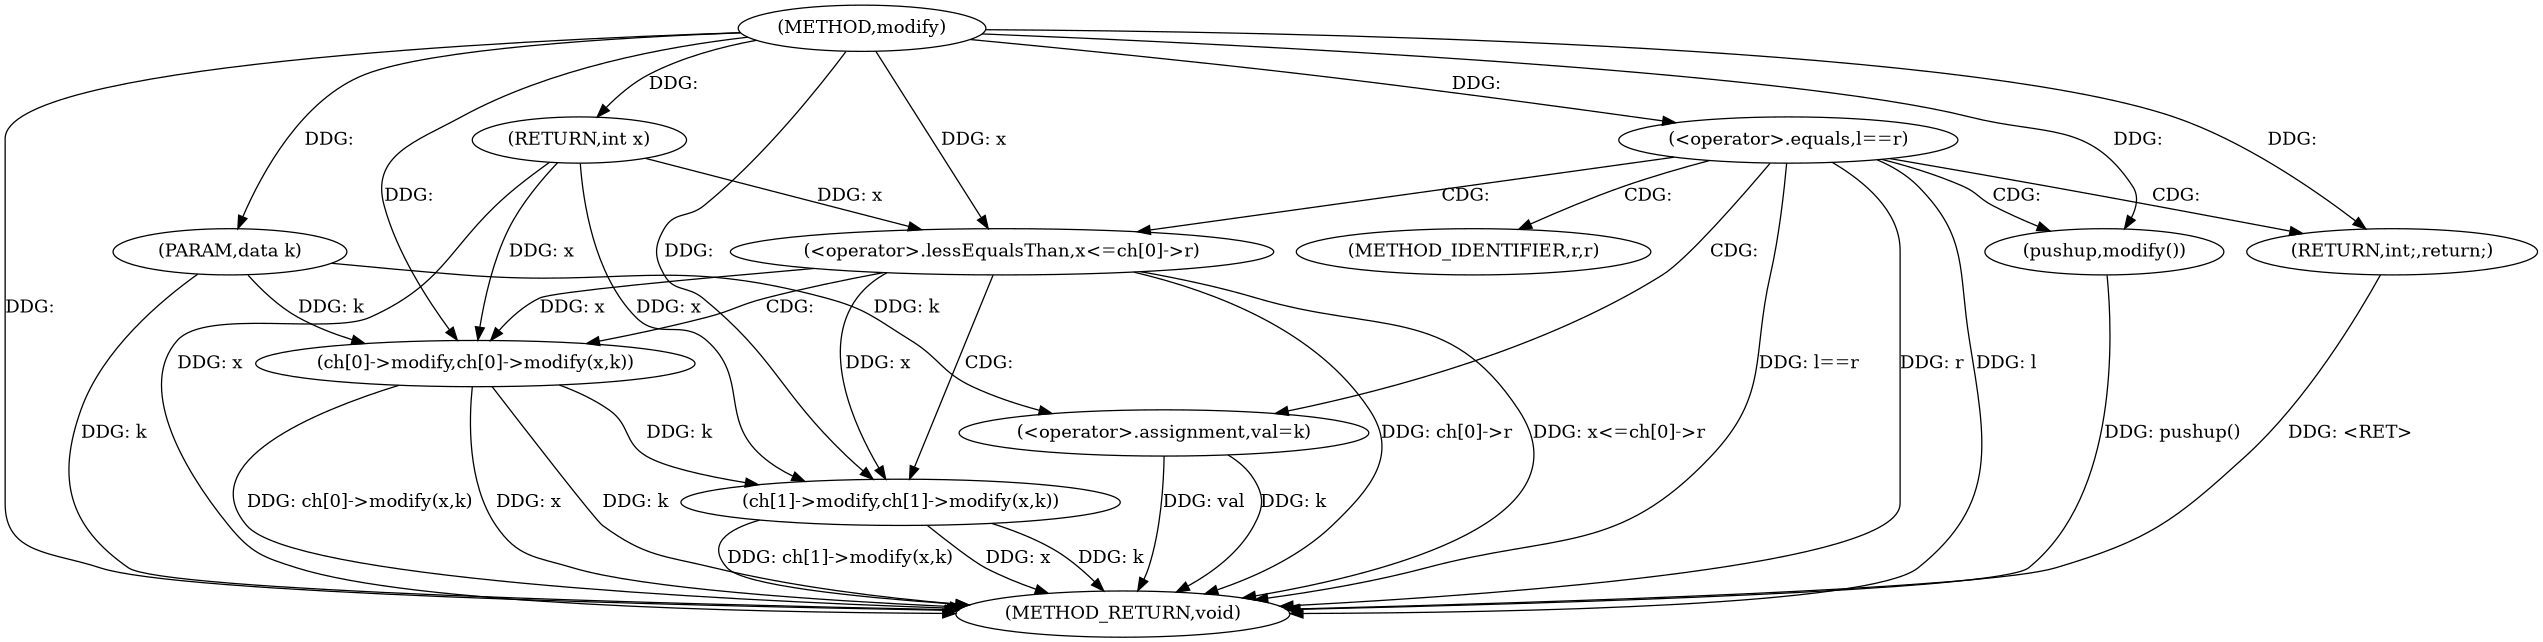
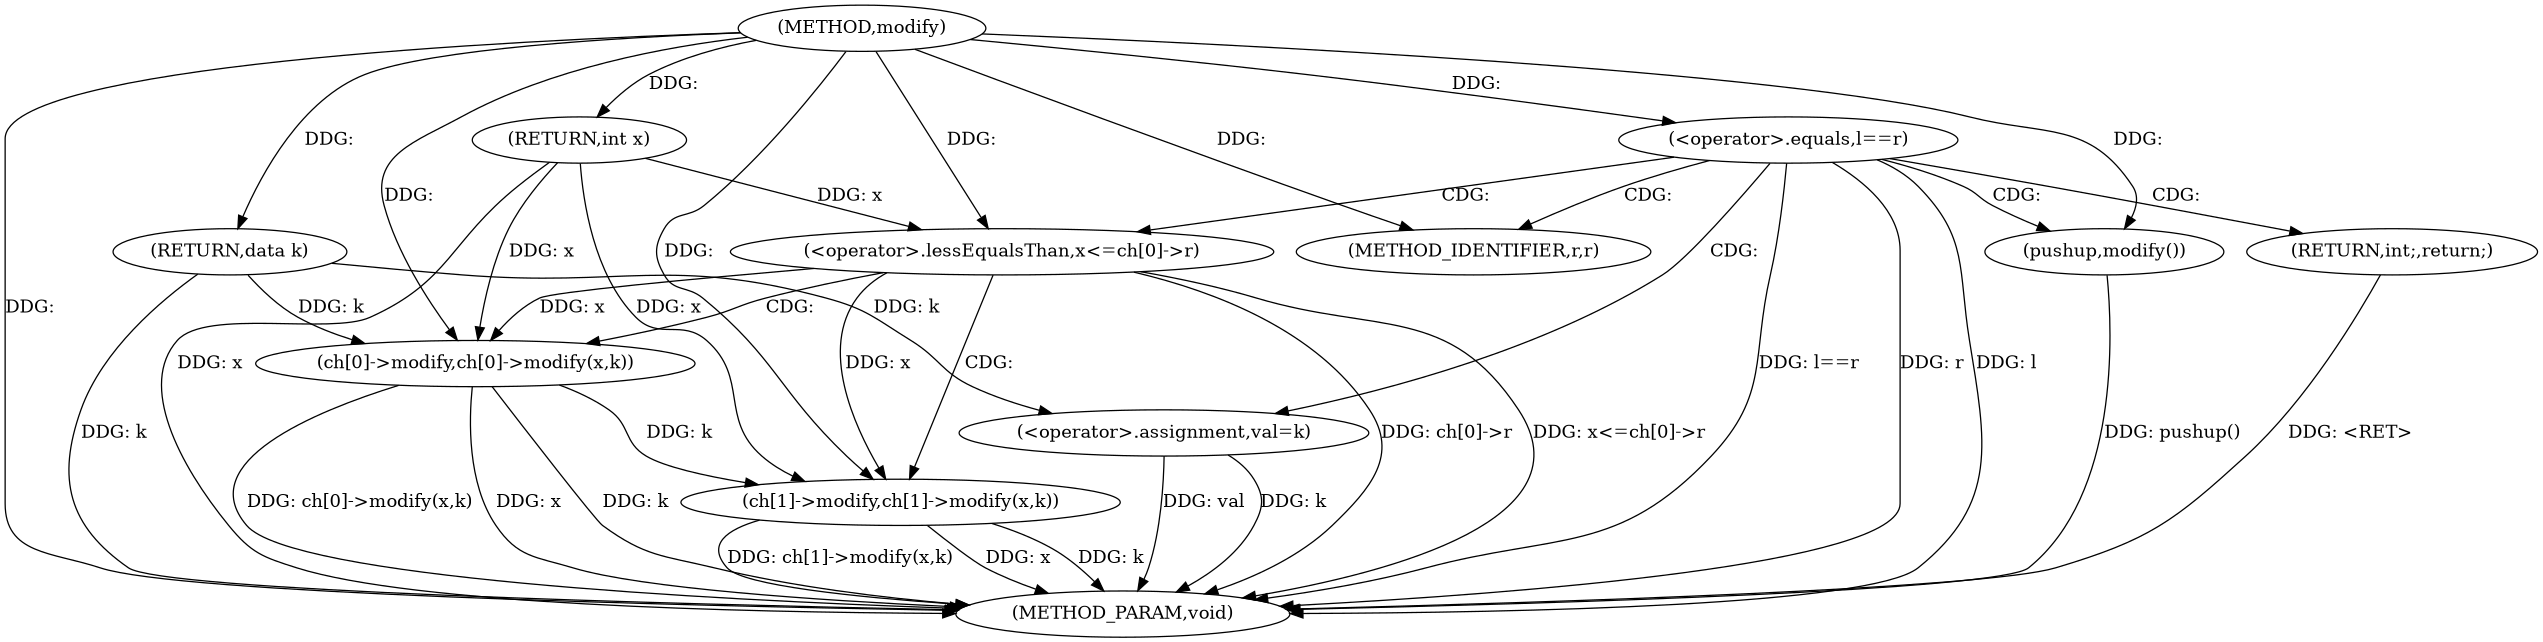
edge "(METHOD,modify)" -> "(RETURN,int;,return;)": now "(METHOD,modify)" -> "(METHOD_IDENTIFIER,r,r)"
edge "(METHOD,modify)" -> "(<operator>.lessEqualsThan,x<=ch[0]->r)": label "DDG: x" -> "DDG: "
node "(PARAM,data k)": label "(PARAM,data k)" -> "(RETURN,data k)"
node "(METHOD_RETURN,void)": label "(METHOD_RETURN,void)" -> "(METHOD_PARAM,void)"
